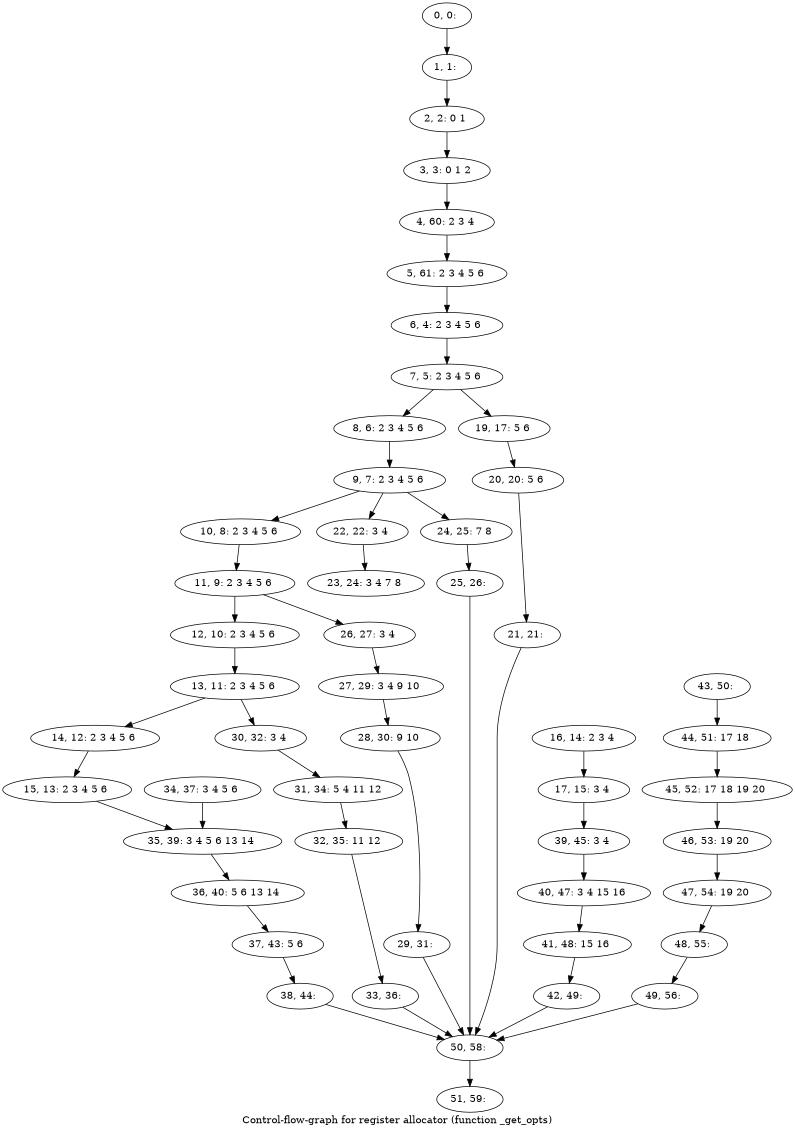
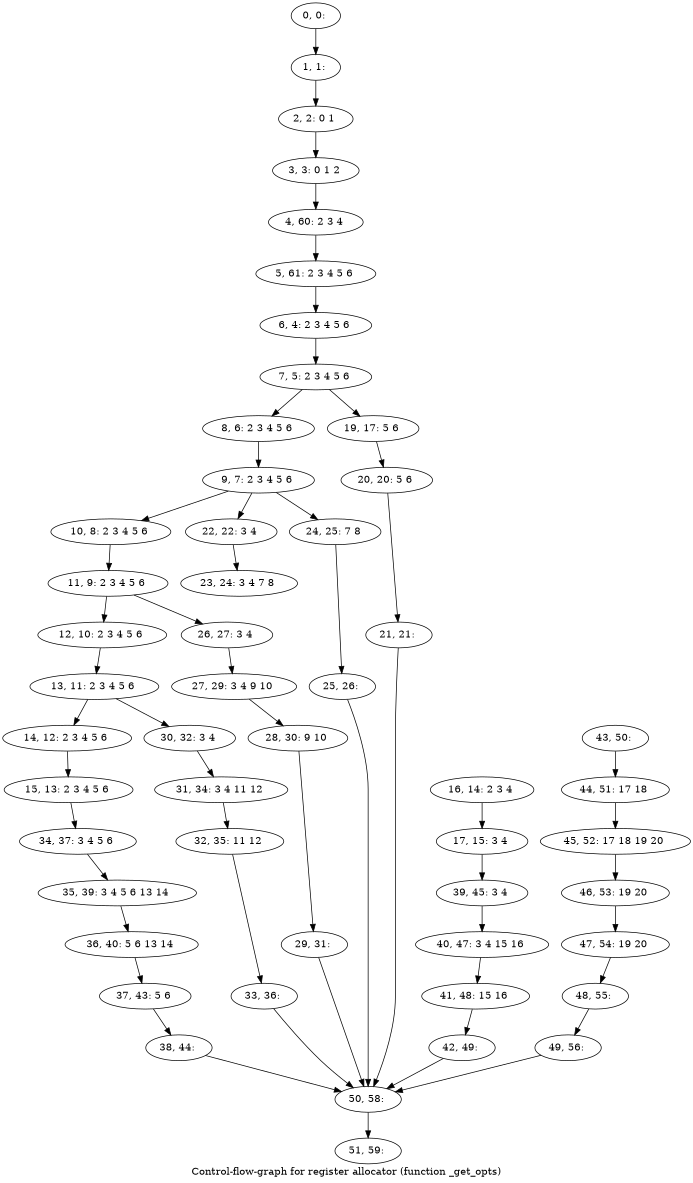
node "31, 34: 5 4 11 12": label "31, 34: 5 4 11 12" -> "31, 34: 3 4 11 12"
edge "15, 13: 2 3 4 5 6" -> "35, 39: 3 4 5 6 13 14": now "15, 13: 2 3 4 5 6" -> "34, 37: 3 4 5 6"
